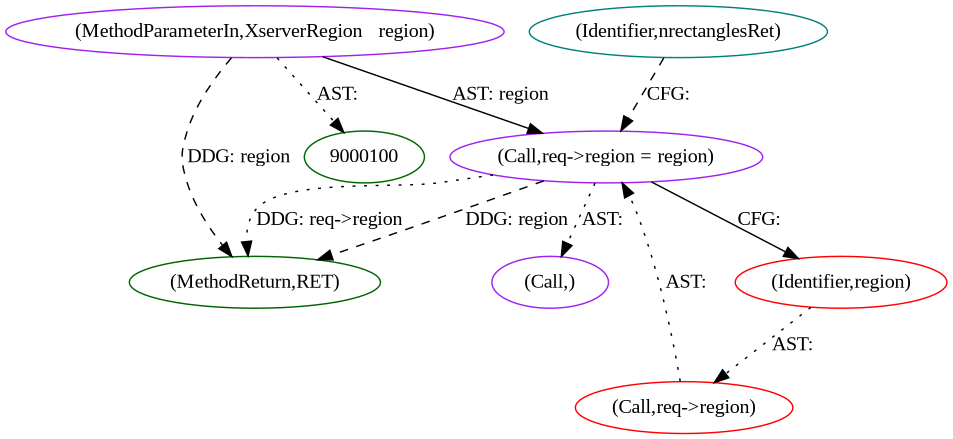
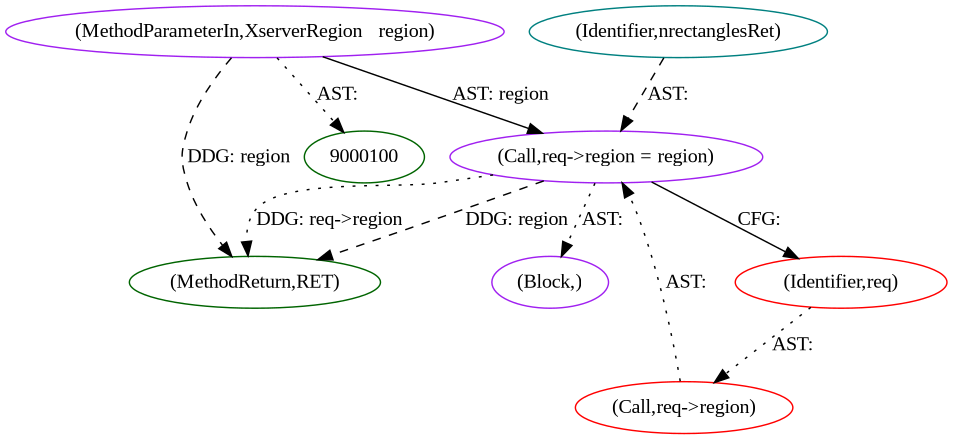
edge "(Identifier,nrectanglesRet)" -> "(Call,req->region = region)": label "CFG: " -> "AST: "
node "(Call,)": label "(Call,)" -> "(Block,)"
node "(Identifier,region)": label "(Identifier,region)" -> "(Identifier,req)"
